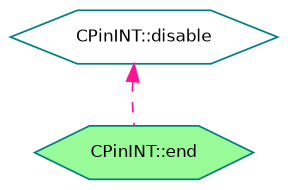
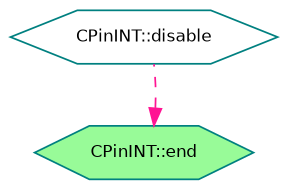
edge "CPinINT::end" -> "CPinINT::disable": reversed
